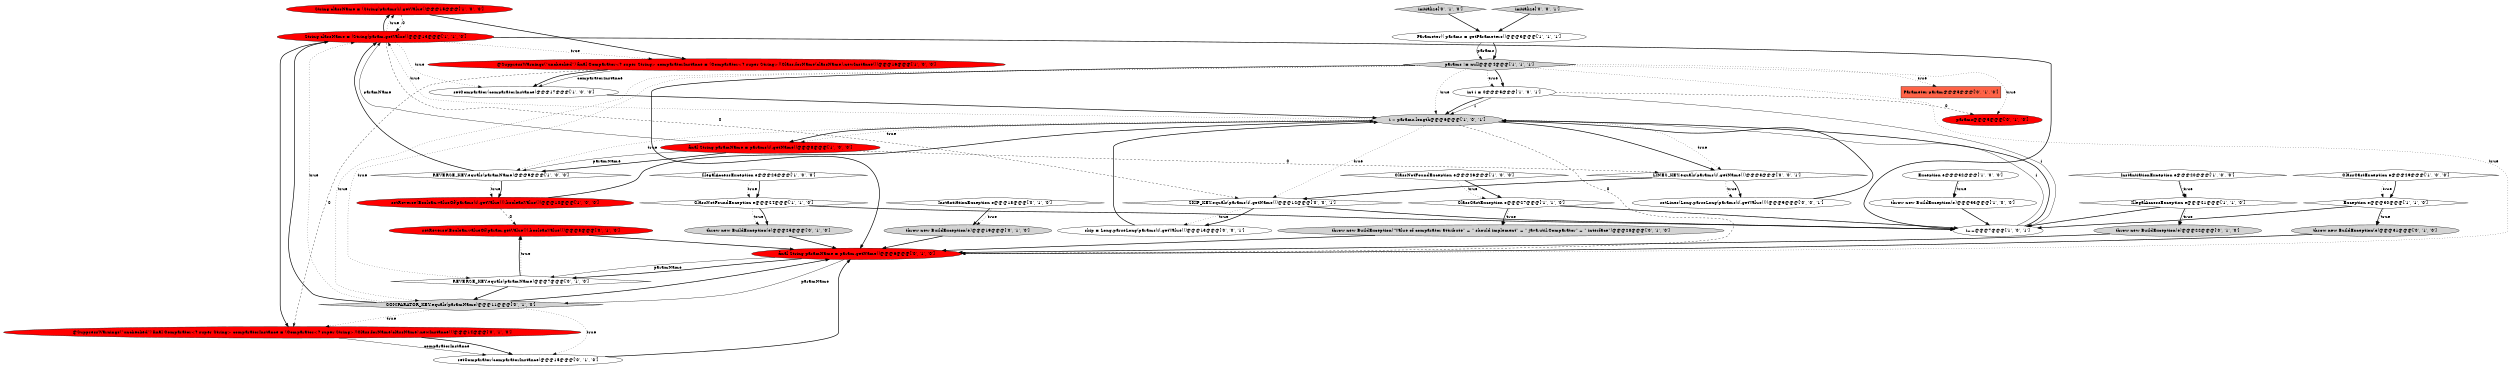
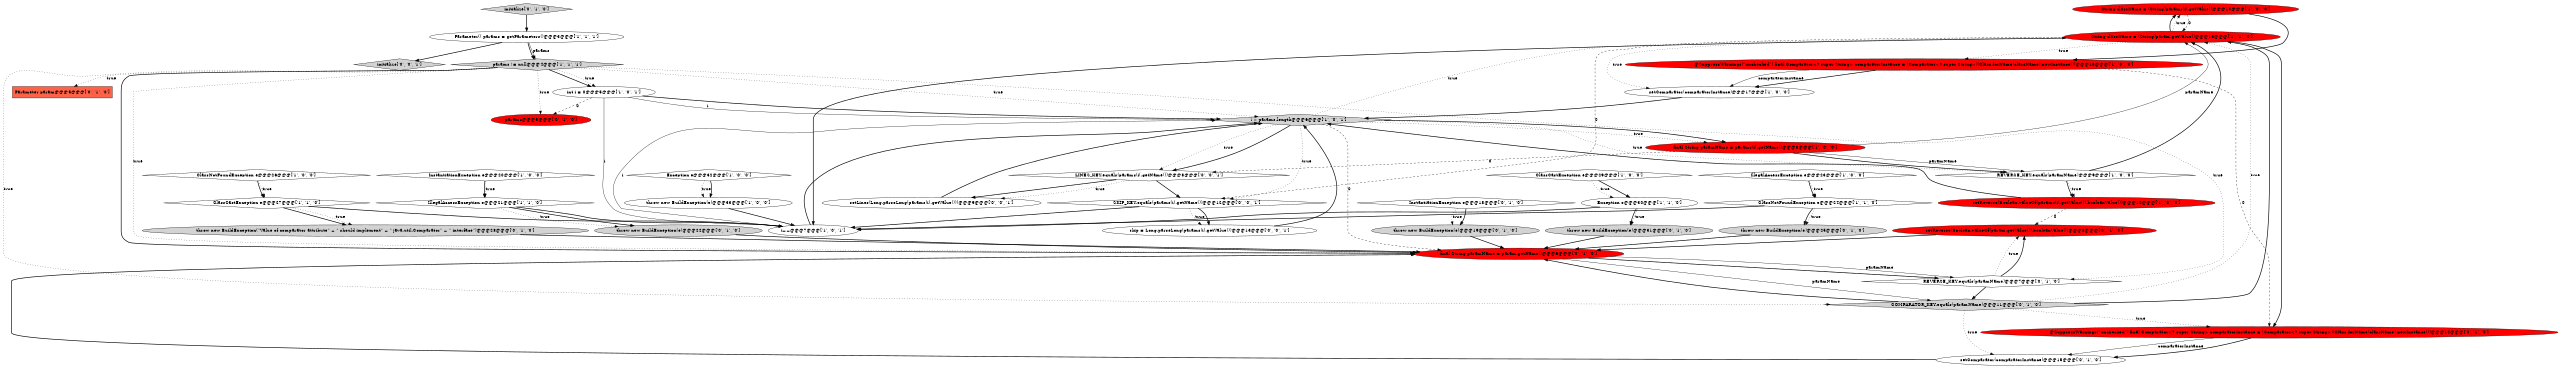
edge "initialize['0', '0', '1']" -> "Parameter(( params = getParameters()@@@3@@@['1', '1', '1']": reversed
node "i < params.length@@@6@@@['1', '0', '1']": shape ellipse -> diamond
node "Exception e@@@32@@@['1', '0', '0']": shape ellipse -> diamond
node "Exception e@@@30@@@['1', '1', '0']": shape diamond -> ellipse
